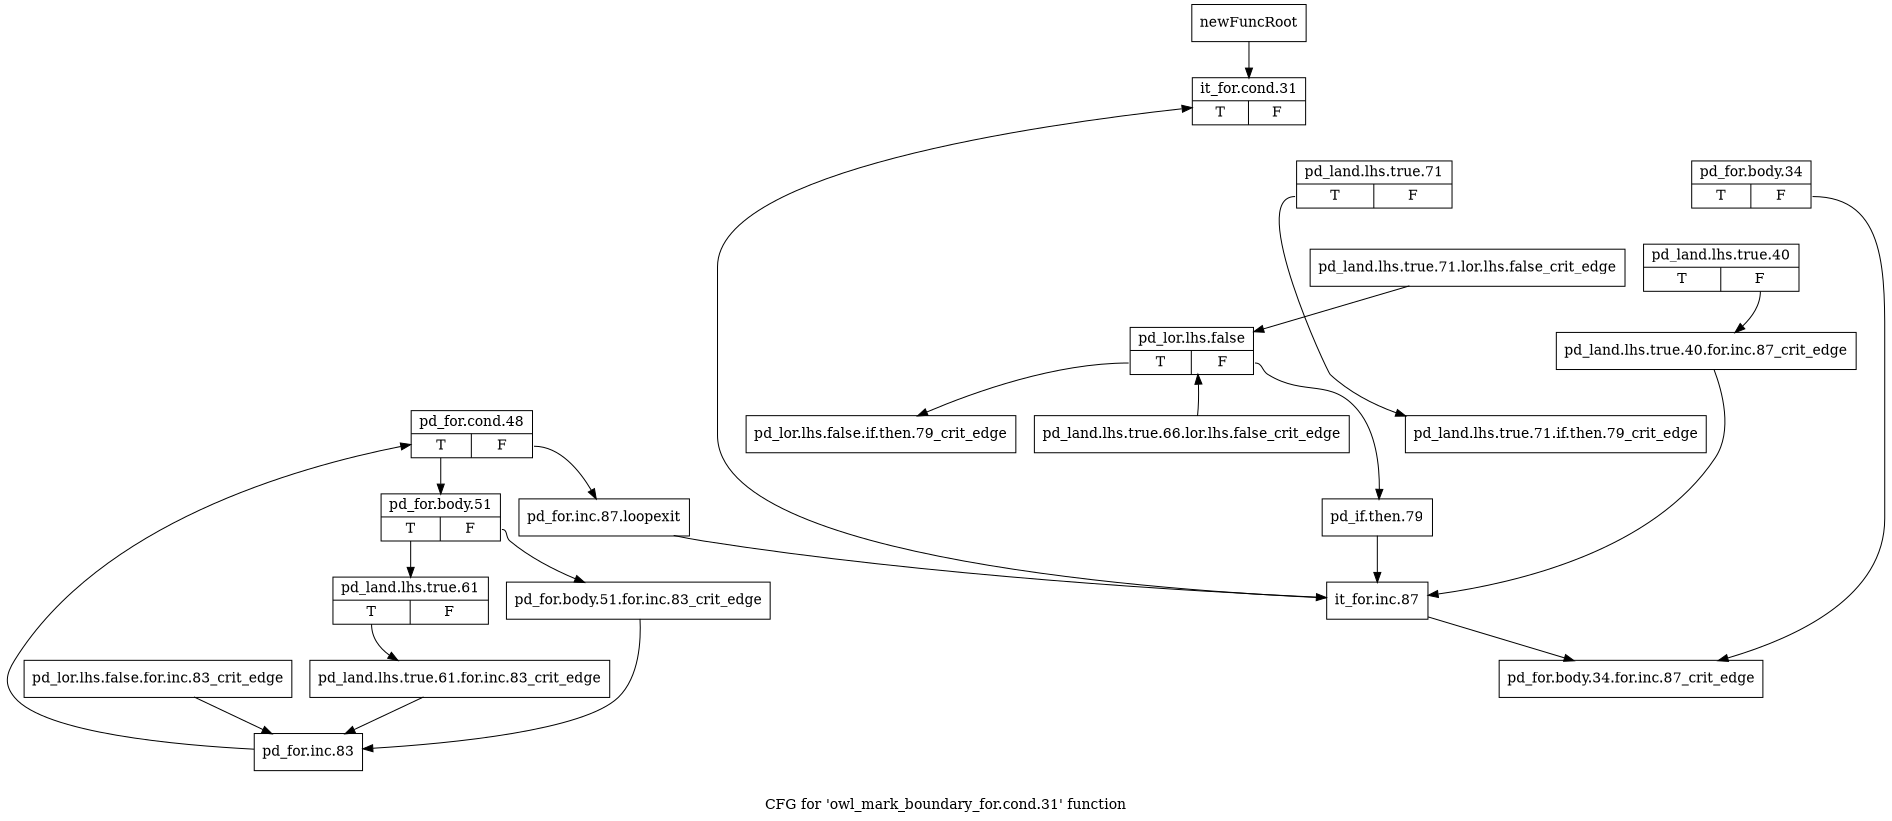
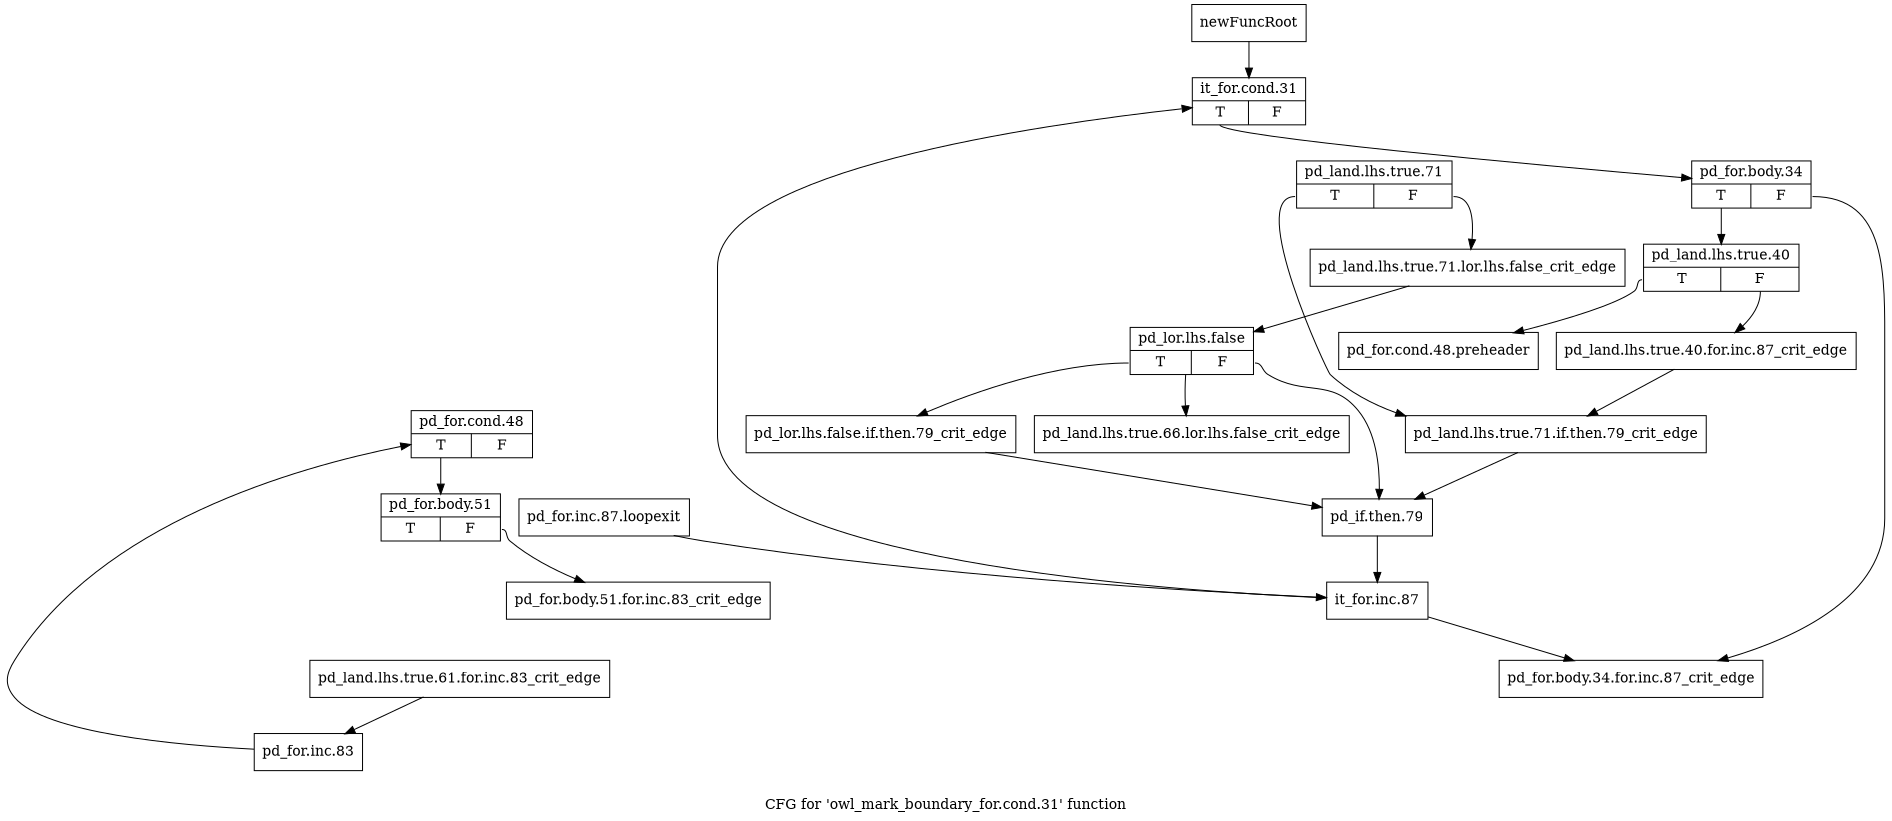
edge "it_for.cond.31" -> "pd_for.body.34": added
edge "pd_land.lhs.true.71" -> "pd_land.lhs.true.71.lor.lhs.false_crit_edge": added
edge "pd_for.body.34" -> "pd_land.lhs.true.40": added
node "pd_for.cond.48.preheader": added
edge "pd_land.lhs.true.66.lor.lhs.false_crit_edge" -> "pd_lor.lhs.false": reversed
edge "pd_for.cond.48" -> "pd_for.inc.87.loopexit": removed
edge "pd_land.lhs.true.71.if.then.79_crit_edge" -> "pd_if.then.79": added
edge "pd_lor.lhs.false.if.then.79_crit_edge" -> "pd_if.then.79": added
edge "pd_land.lhs.true.40.for.inc.87_crit_edge" -> "it_for.inc.87": now "pd_land.lhs.true.40.for.inc.87_crit_edge" -> "pd_land.lhs.true.71.if.then.79_crit_edge"
node "pd_land.lhs.true.61": removed
node "pd_lor.lhs.false.for.inc.83_crit_edge": removed
edge "pd_for.body.51.for.inc.83_crit_edge" -> "pd_for.inc.83": removed
